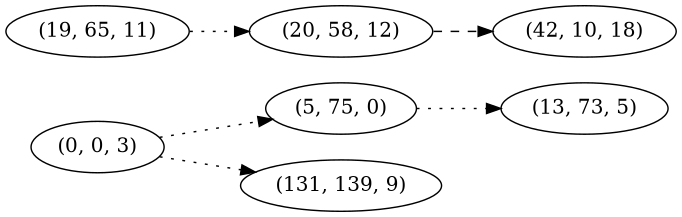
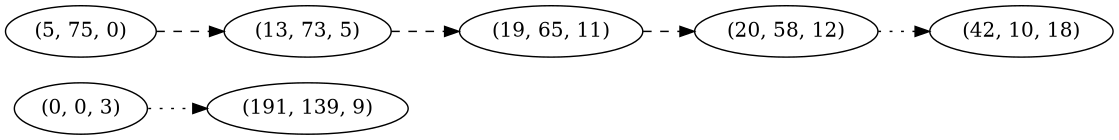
edge "(19, 65, 11)" -> "(20, 58, 12)": style dotted -> dashed
edge "(13, 73, 5)" -> "(19, 65, 11)": added
edge "(20, 58, 12)" -> "(42, 10, 18)": style dashed -> dotted
edge "(5, 75, 0)" -> "(13, 73, 5)": style dotted -> dashed
edge "(0, 0, 3)" -> "(5, 75, 0)": removed
node "(131, 139, 9)": label "(131, 139, 9)" -> "(191, 139, 9)"
